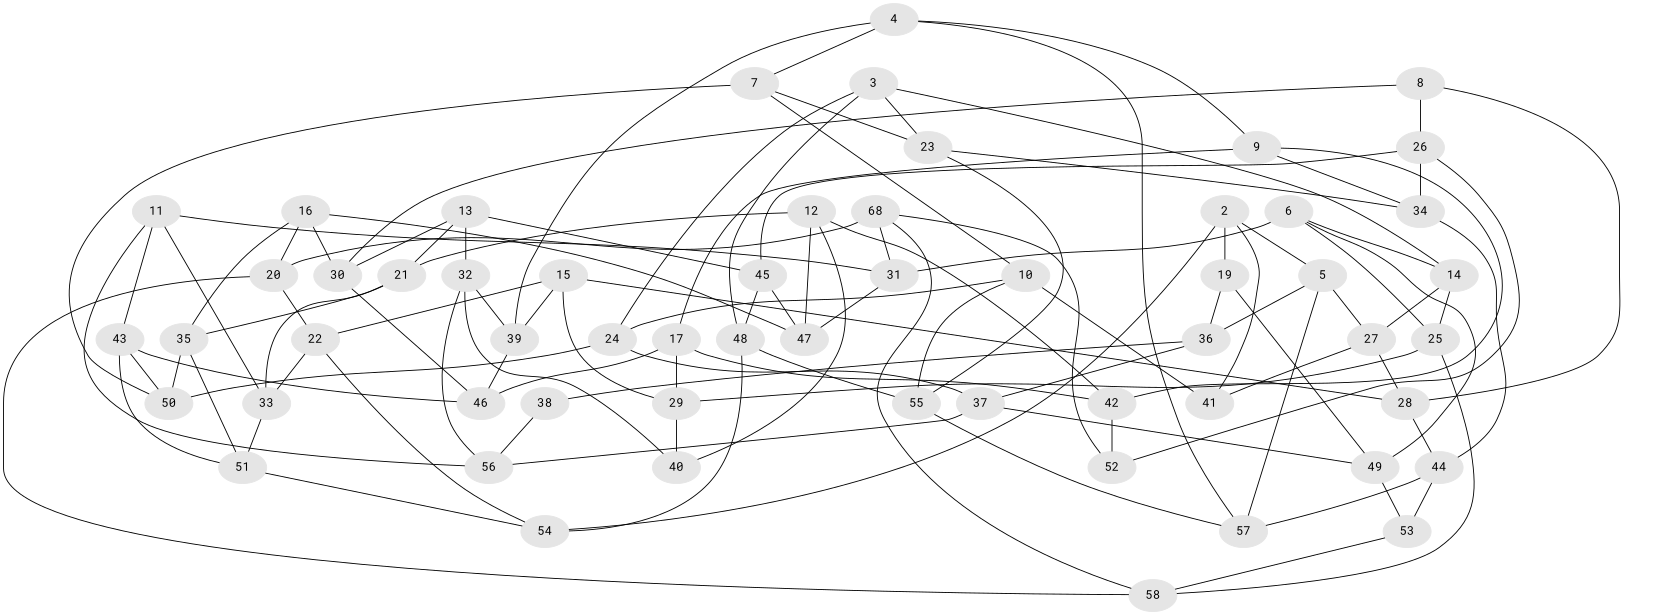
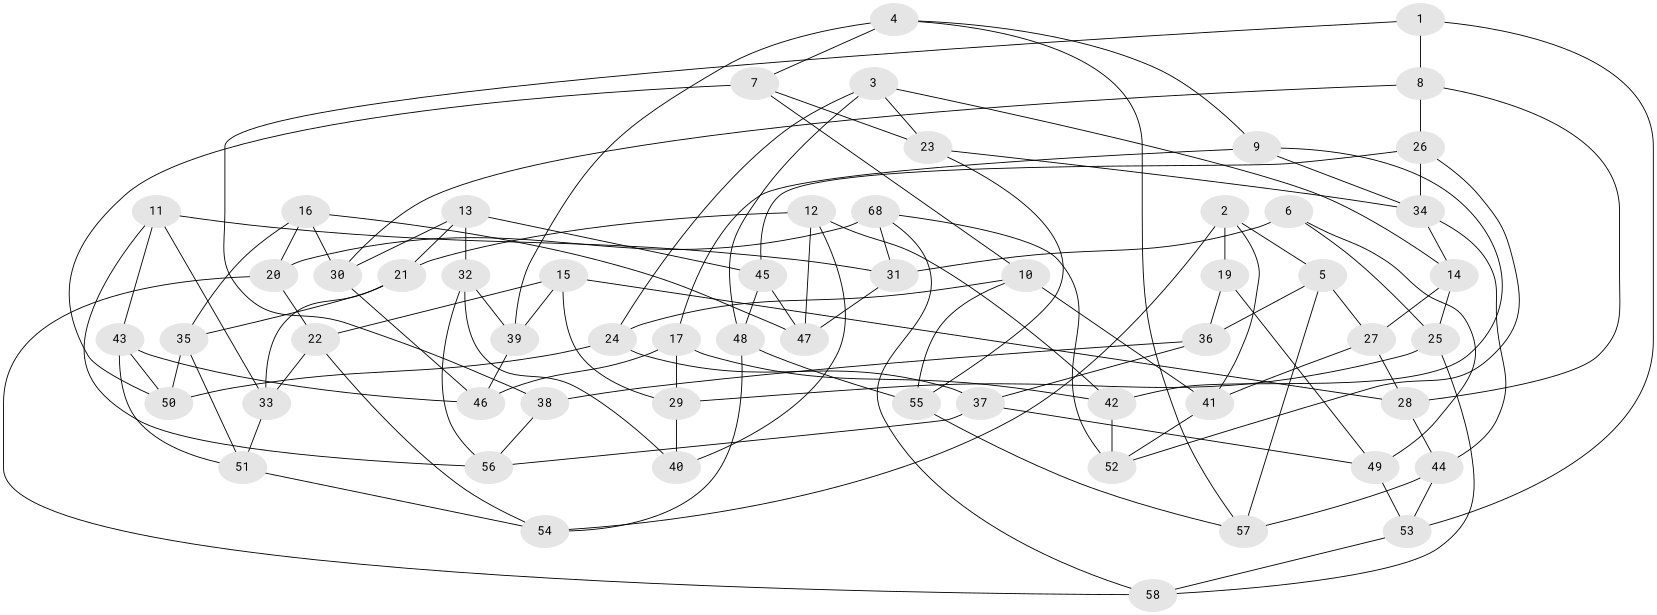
node "1": added
edge "6" -- "14": now "34" -- "14"
edge "41" -- "52": added
